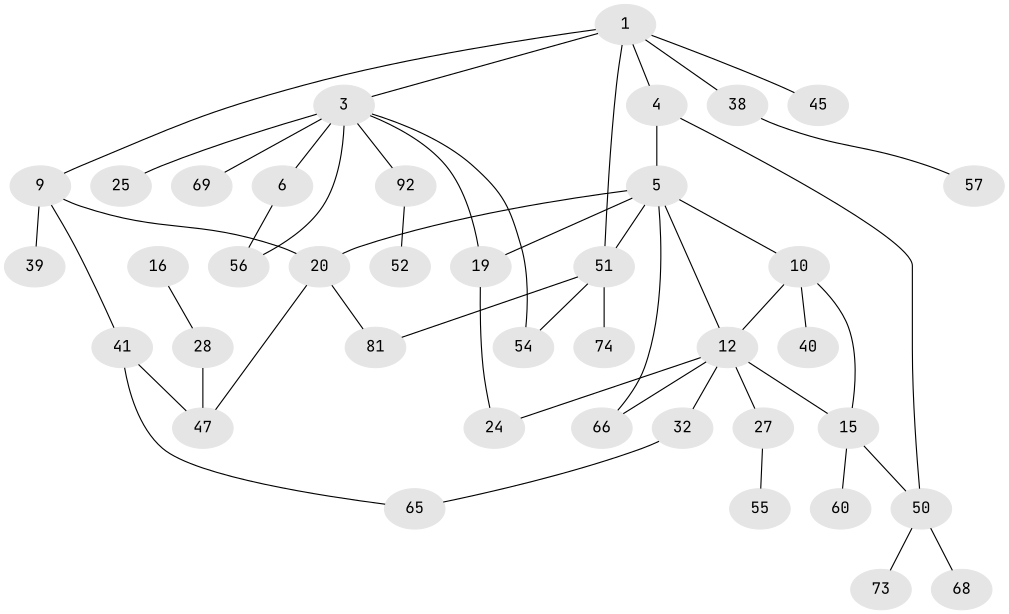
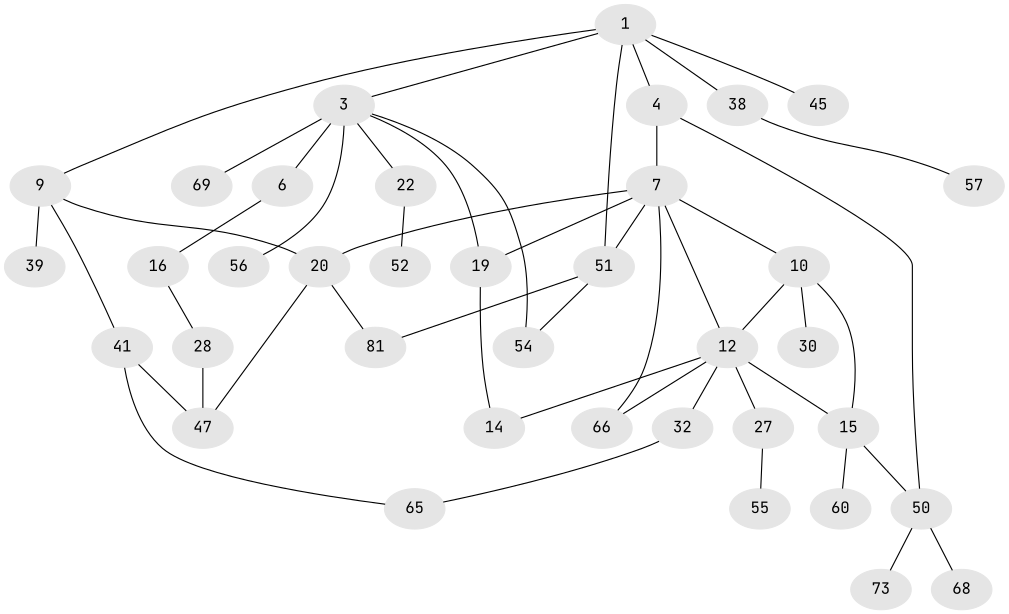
node "25": removed
node "92": label "92" -> "22"
node "5": label "5" -> "7"
edge "6" -- "56": now "6" -- "16"
node "74": removed
node "40": label "40" -> "30"
node "24": label "24" -> "14"
